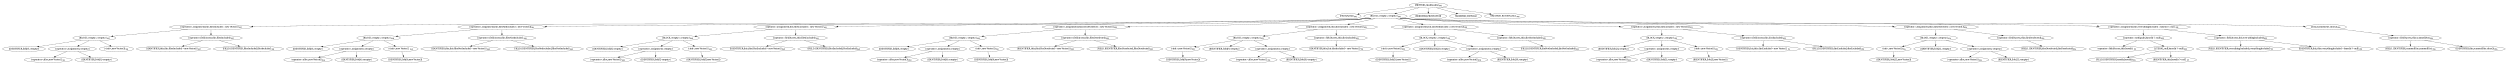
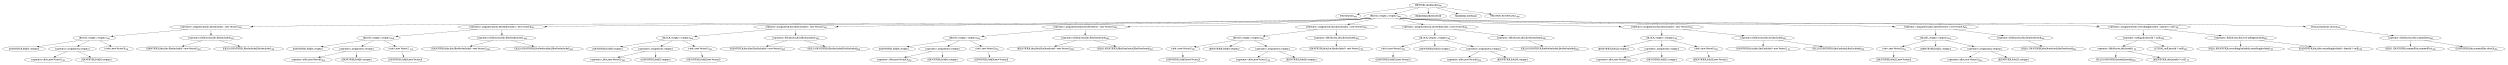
node "(<operator>.fieldAccess,this.filesExcluded)": text "941" -> "949"
node "(FIELD_IDENTIFIER,filesDeselected,filesDeselected)": text "950" -> "953"
edge "(LITERAL,null,basedir != null)" -> "(FIELD_IDENTIFIER,basedir,basedir)": now "(<operator>.fieldAccess,this.basedir)" -> "(FIELD_IDENTIFIER,basedir,basedir)"
edge "(LITERAL,null,basedir != null)" -> "(IDENTIFIER,this,basedir != null)": now "(<operator>.fieldAccess,this.basedir)" -> "(IDENTIFIER,this,basedir != null)"
